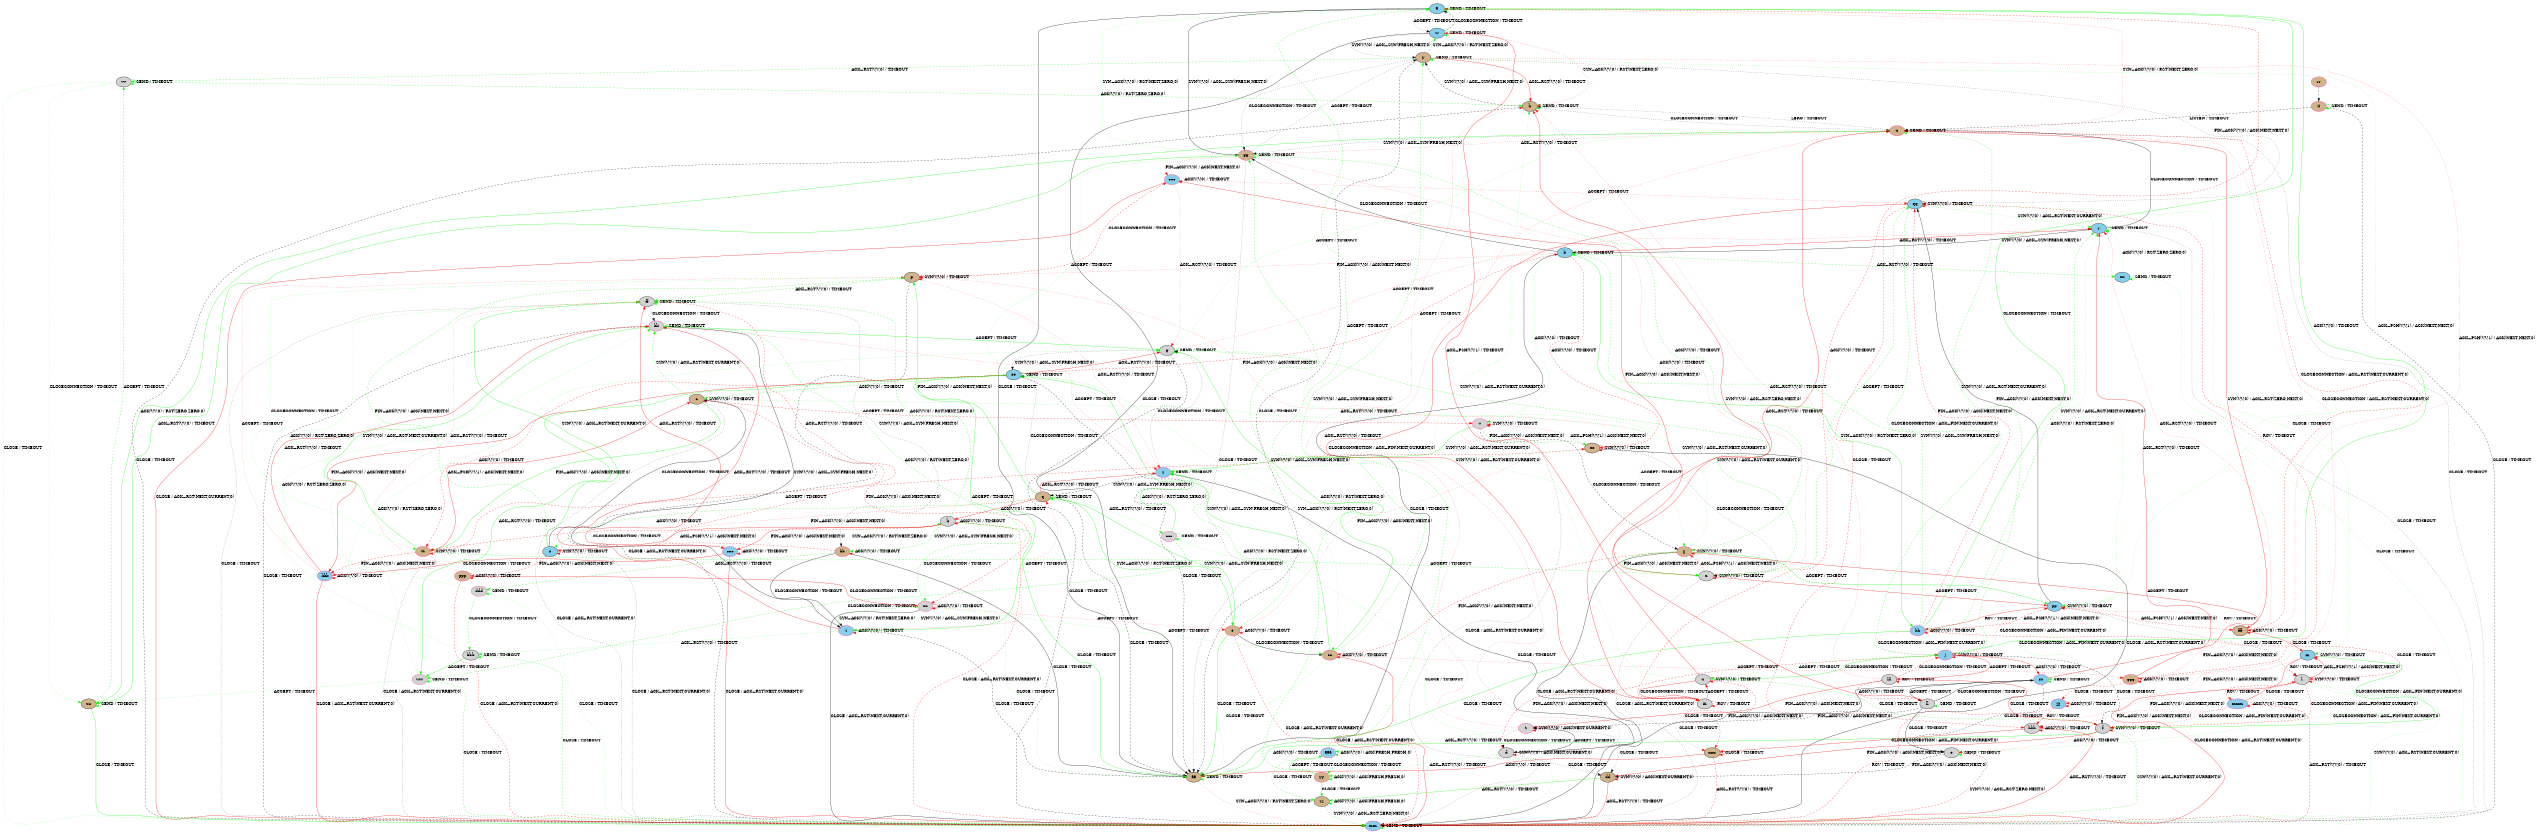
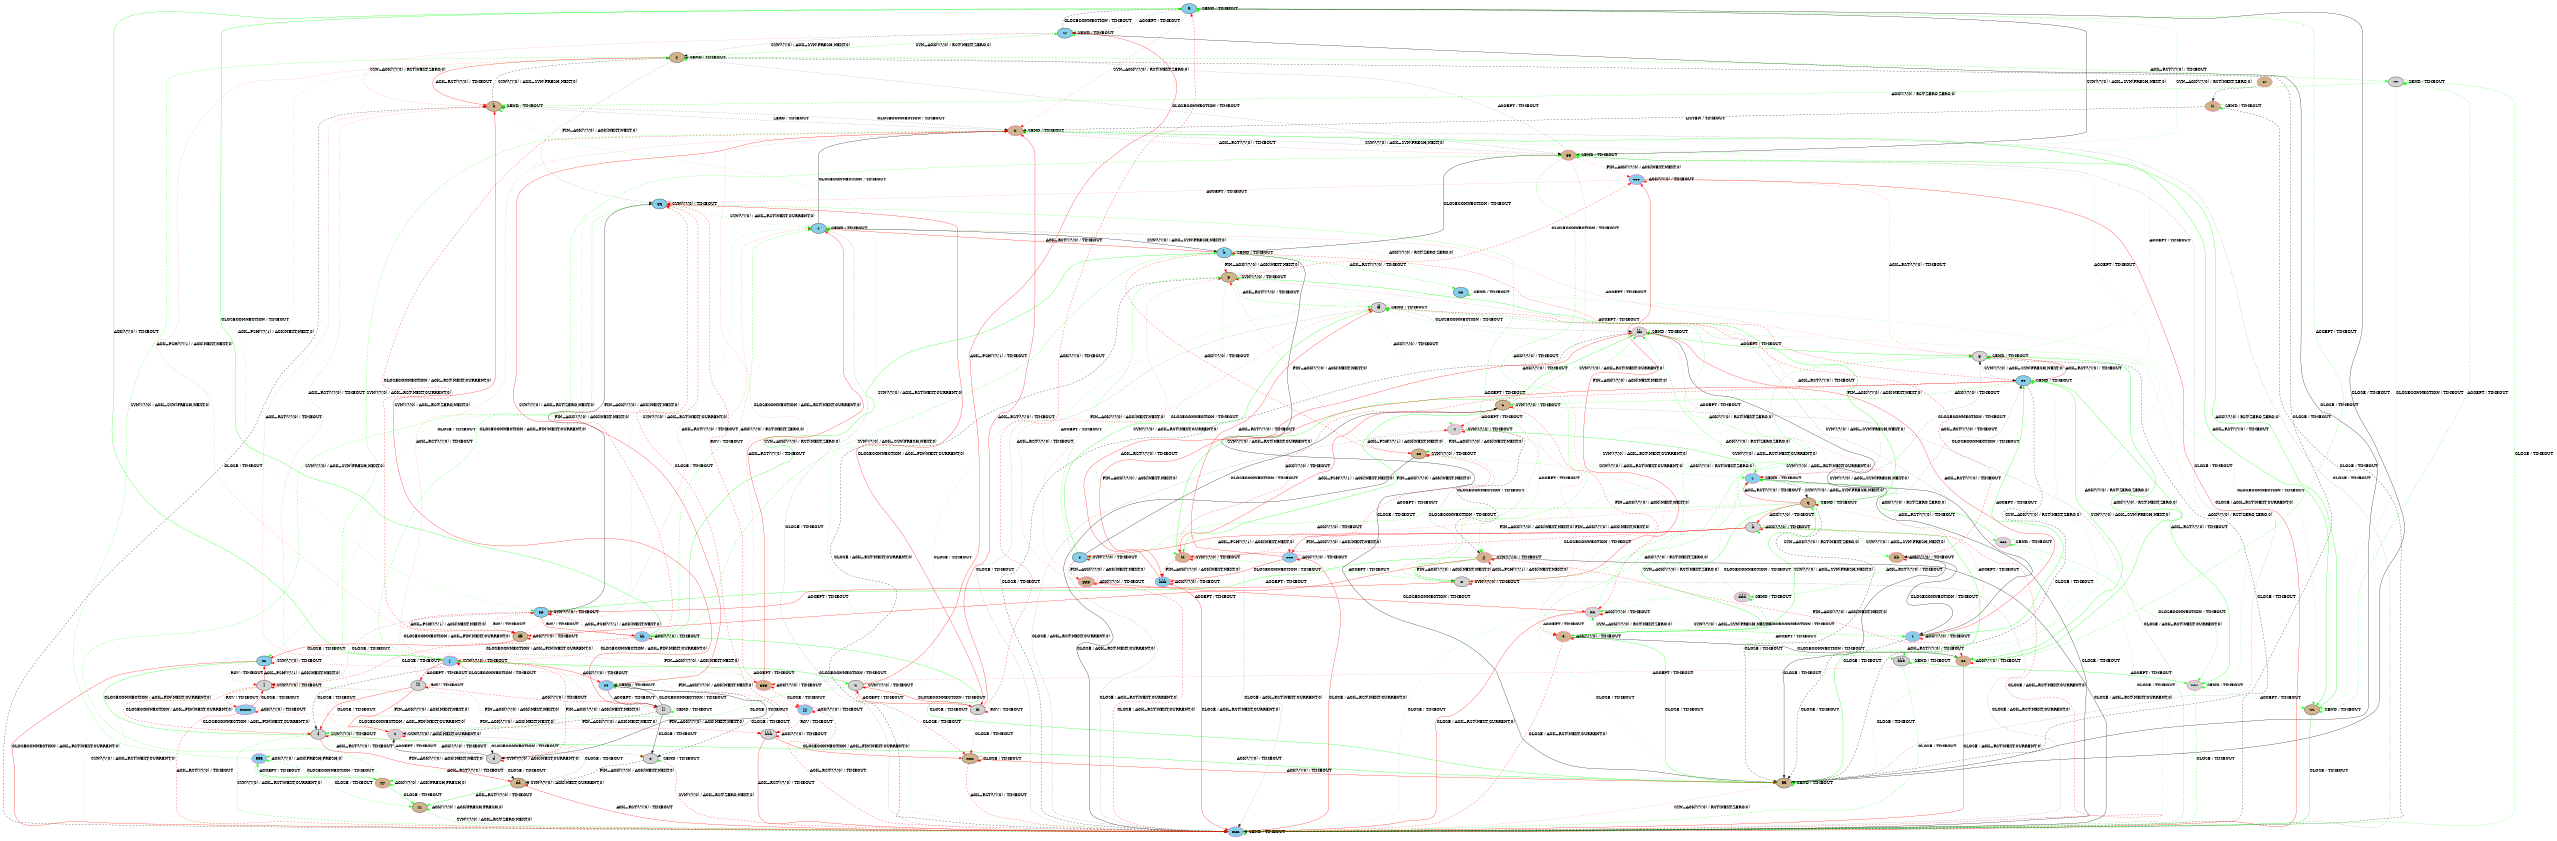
edge "xx" -> "uu": added, label "CLOSECONNECTION / TIMEOUT"
edge "jjj" -> "mm": label "RCV / TIMEOUT" -> "ACK+RST(V,V,0) / TIMEOUT"
edge "vv" -> "mm": style dotted -> dashed
edge "nn" -> "mm": color black -> red
